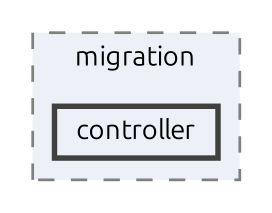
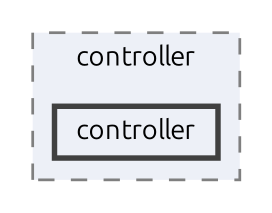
cluster "migration": label "migration" -> "controller"
